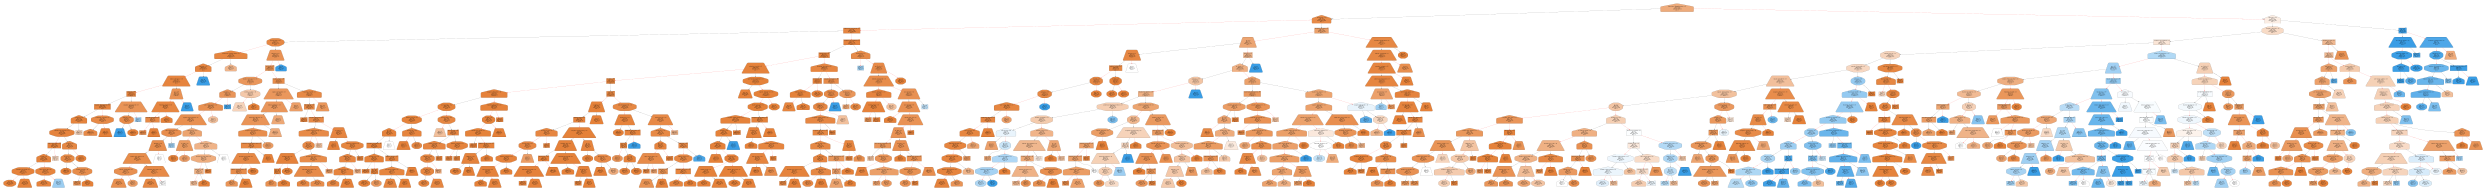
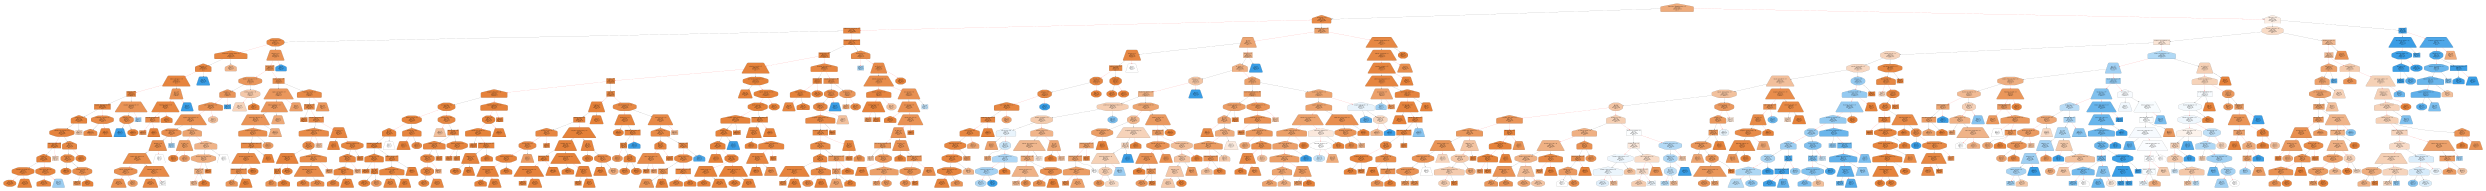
node "gini = 0.18 samples = 8 value = [9, 1] class = i": fillcolor #e88f4f -> #88c4ef
node "gini = 0.49 samples = 76 value = [72, 51] class = i": added
